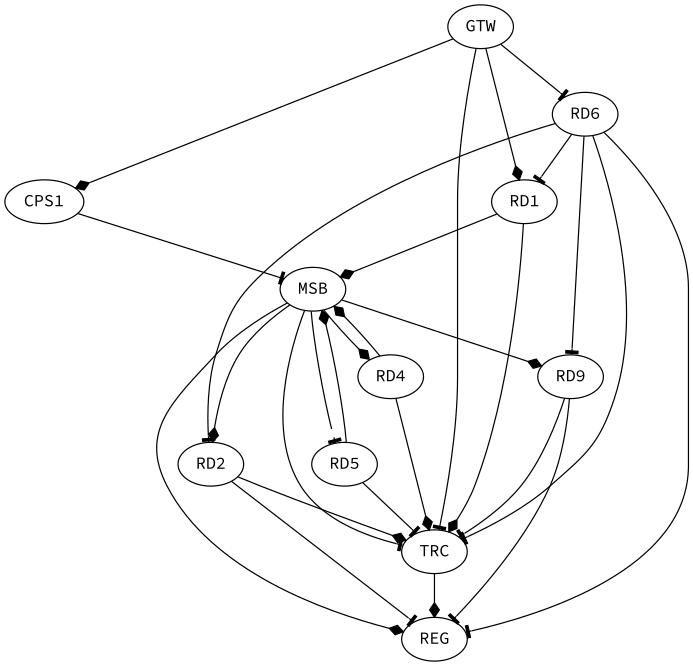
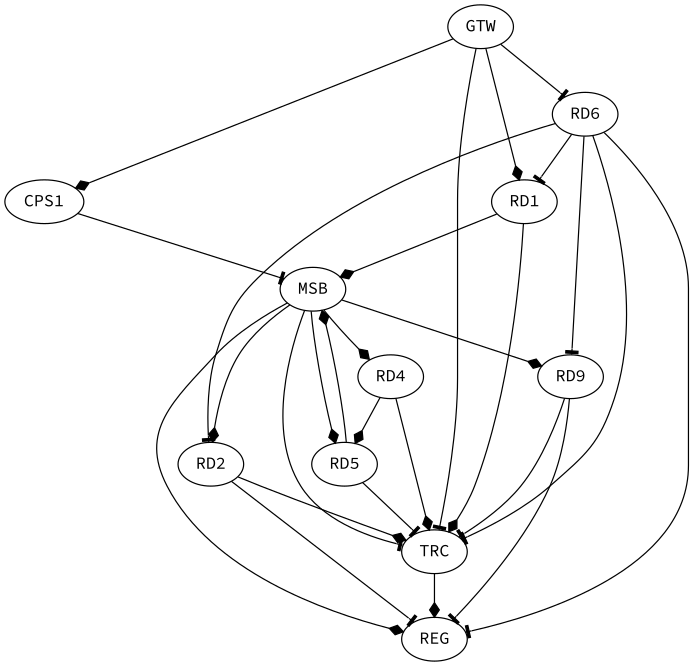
edge "RD4" -> "MSB": now "RD4" -> "RD5"
edge "MSB" -> "RD5": arrowhead tee -> diamond
